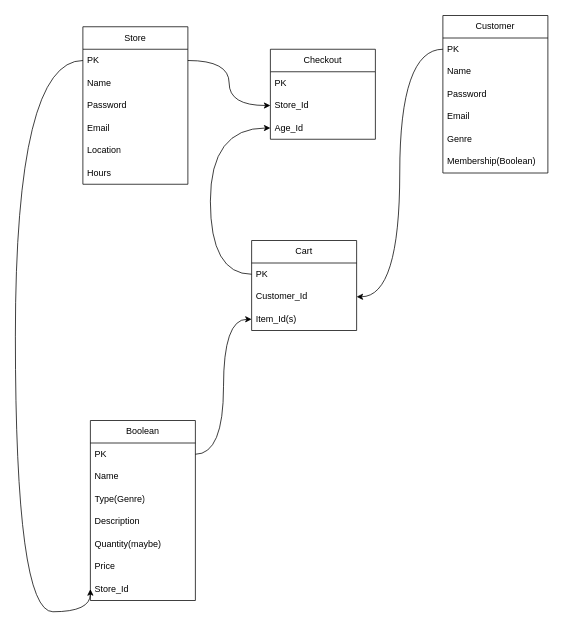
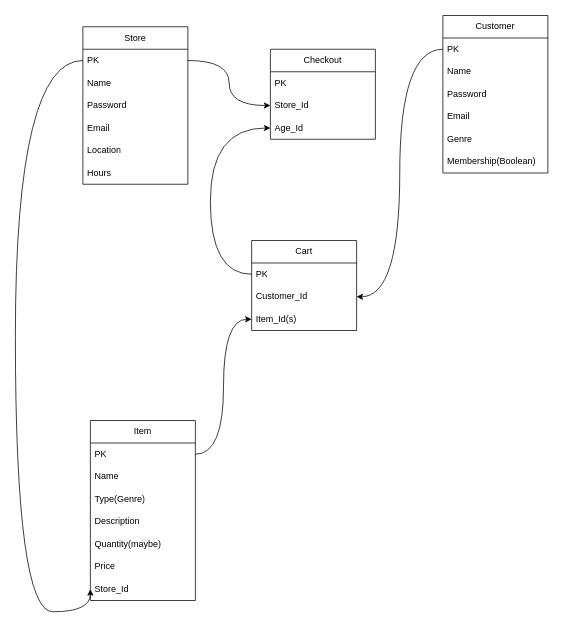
node "Boolean": label "Boolean" -> "Item"
